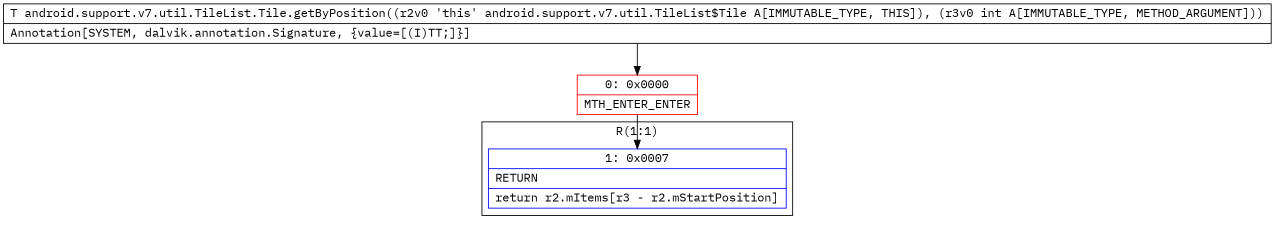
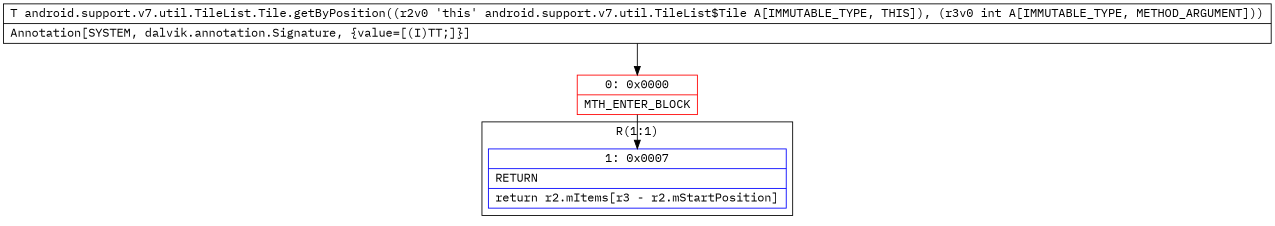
node "0: 0x0000": text "MTH_ENTER_ENTER" -> "MTH_ENTER_BLOCK"
